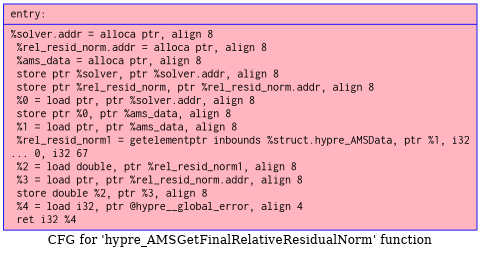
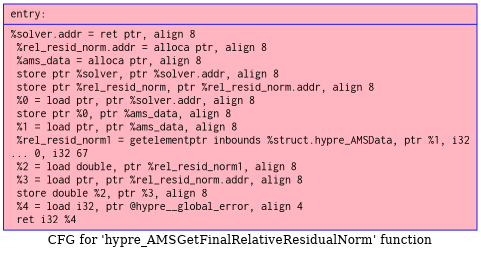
node "entry:": text "%solver.addr = alloca ptr, align 8" -> "%solver.addr = ret ptr, align 8"
